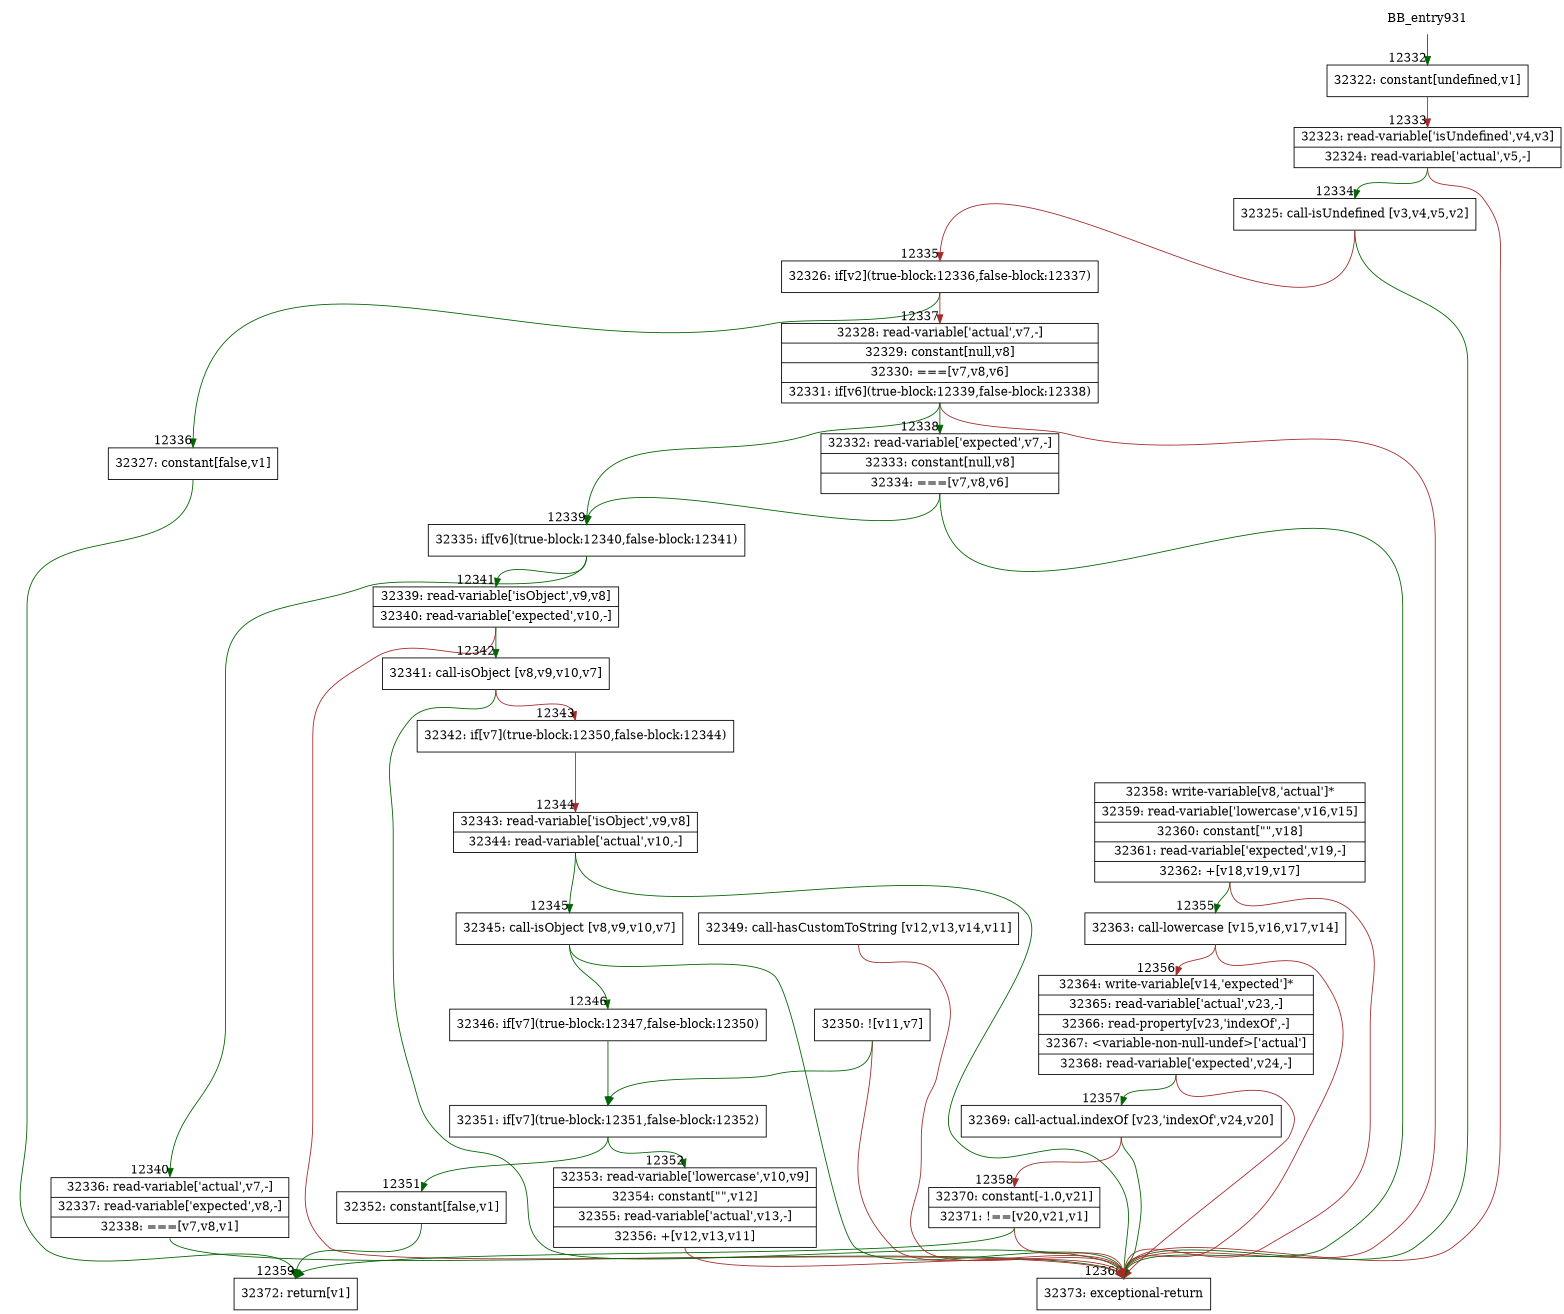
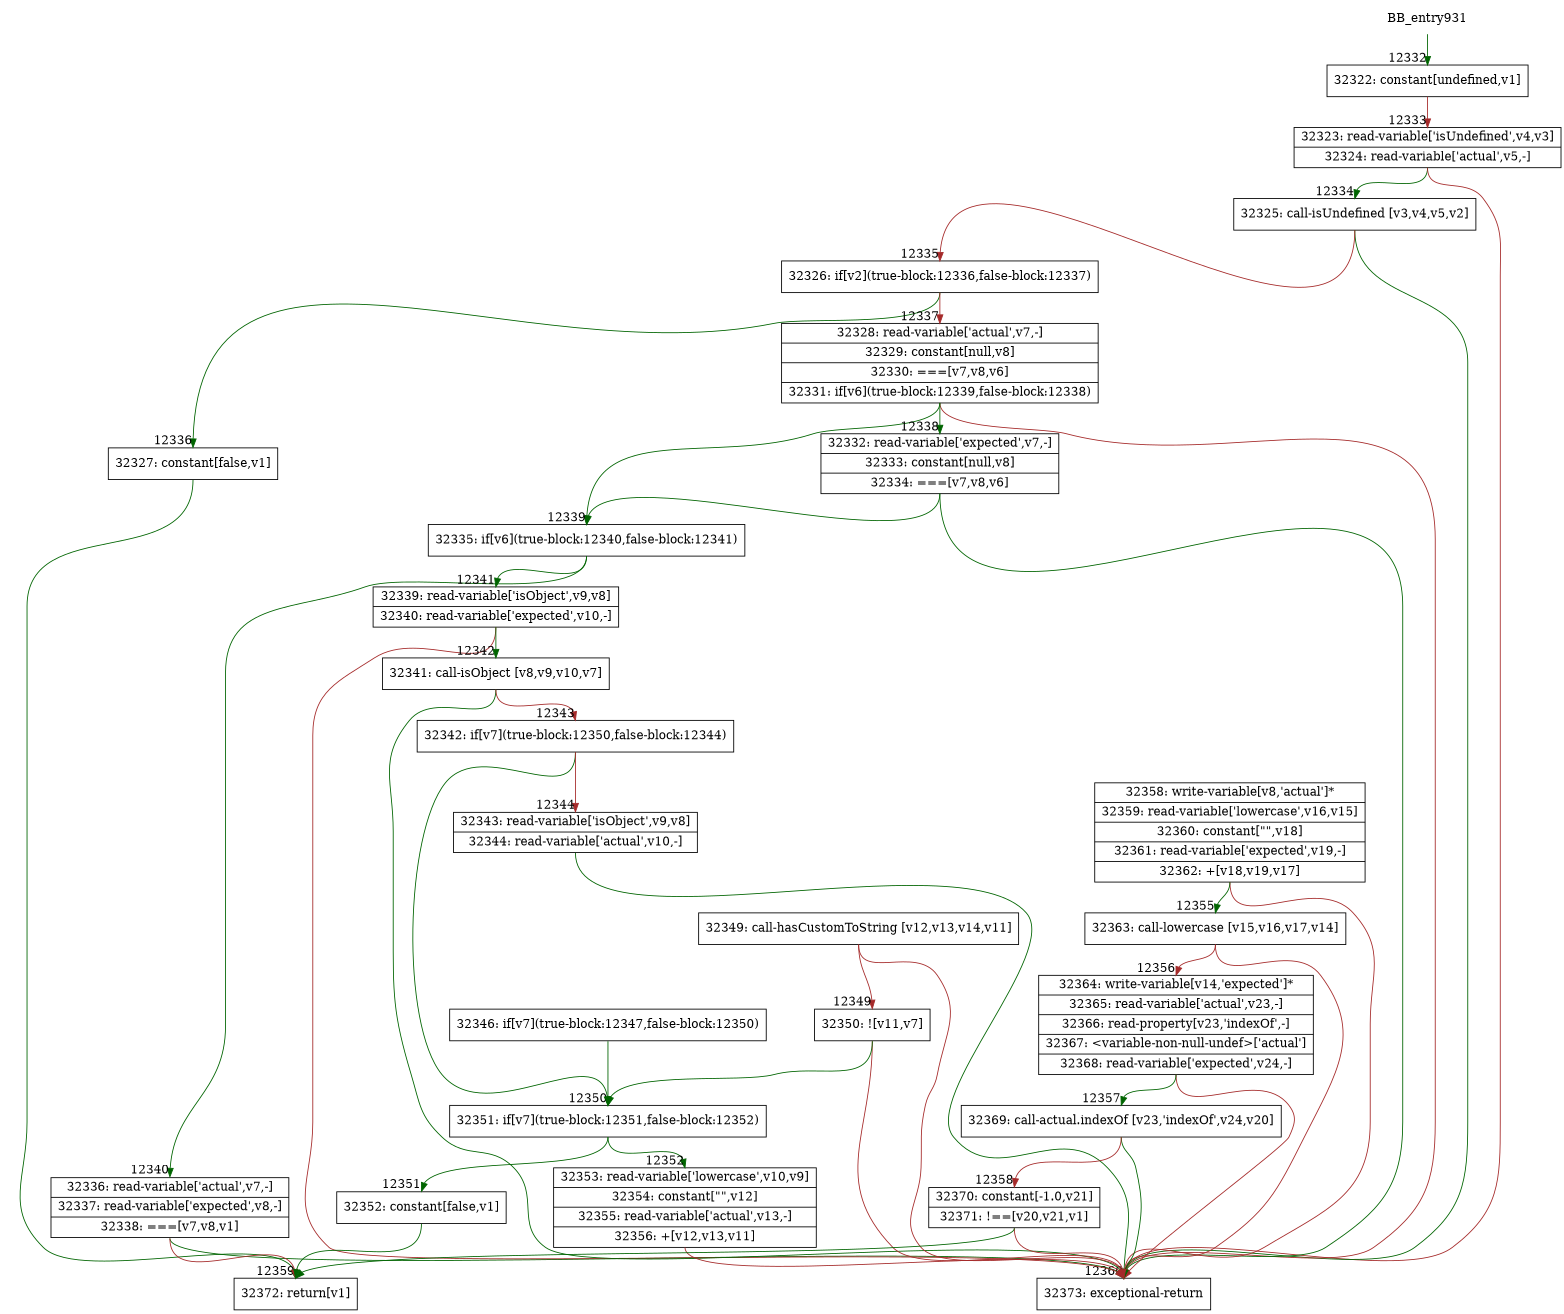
node "32345: call-isObject [v8,v9,v10,v7]": removed
edge "32342: if[v7](true-block:12350,false-block:12344)" -> "32351: if[v7](true-block:12351,false-block:12352)": added
edge "32349: call-hasCustomToString [v12,v13,v14,v11]" -> "32350: ![v11,v7]": added
edge "32336: read-variable['actual',v7,-]" -> "32372: return[v1]": added
